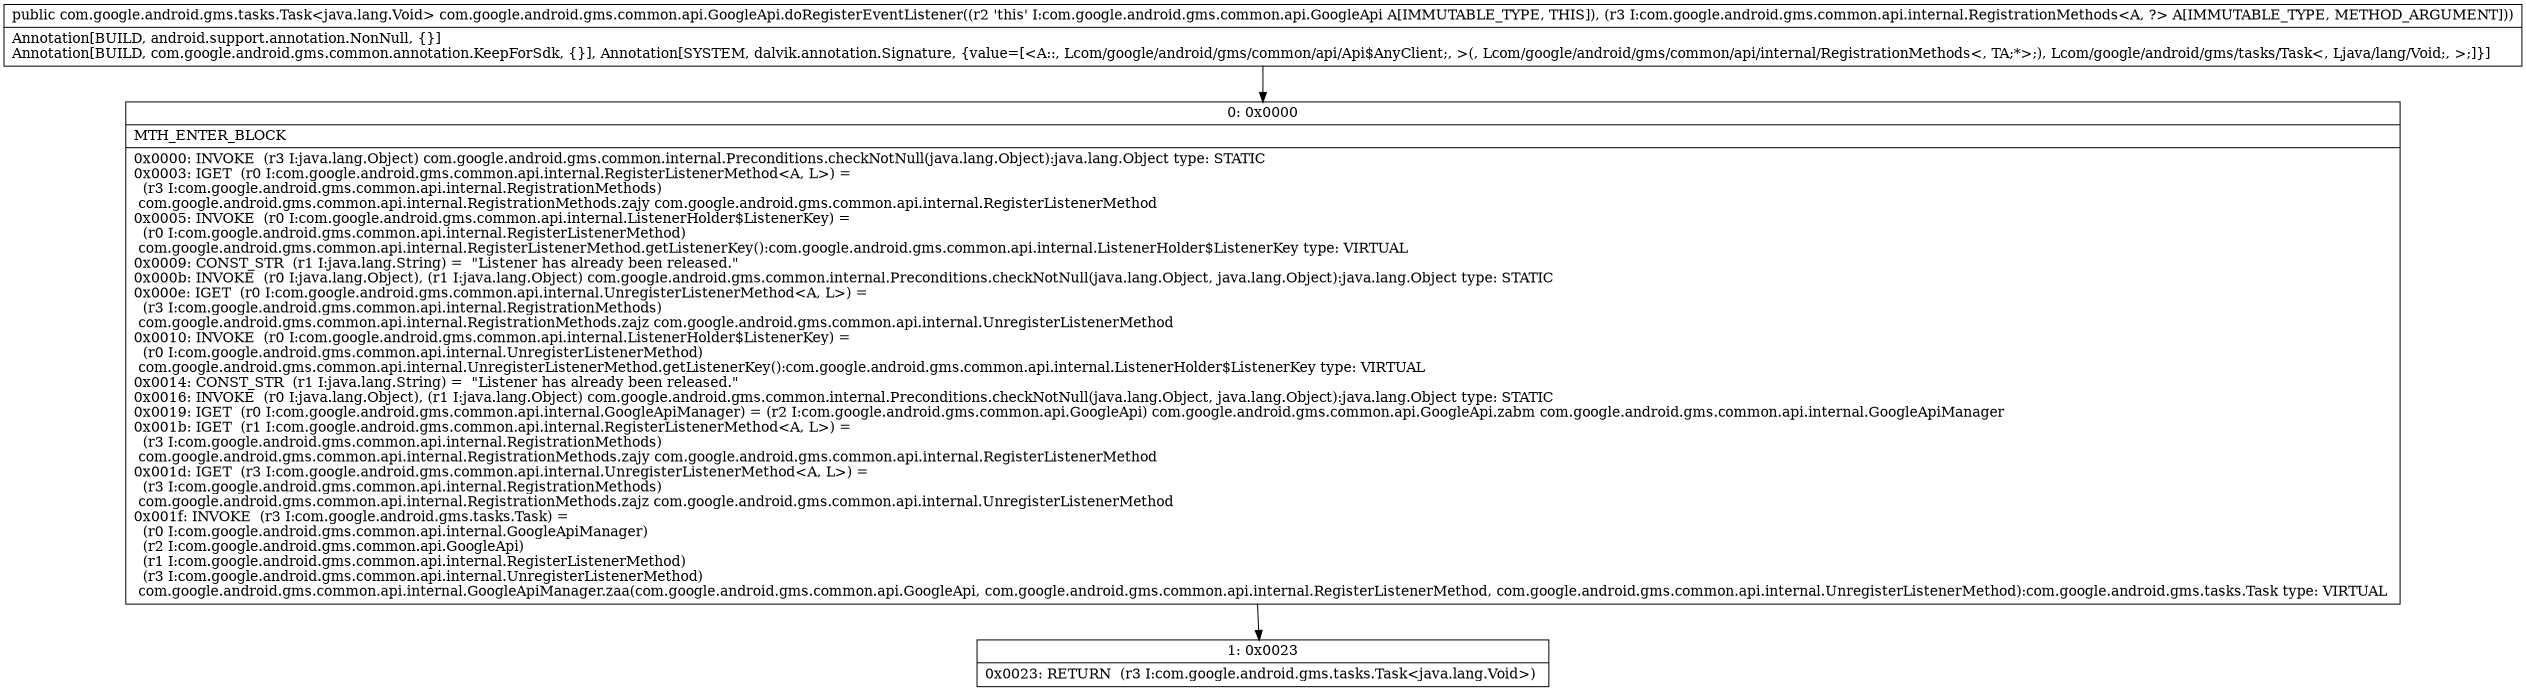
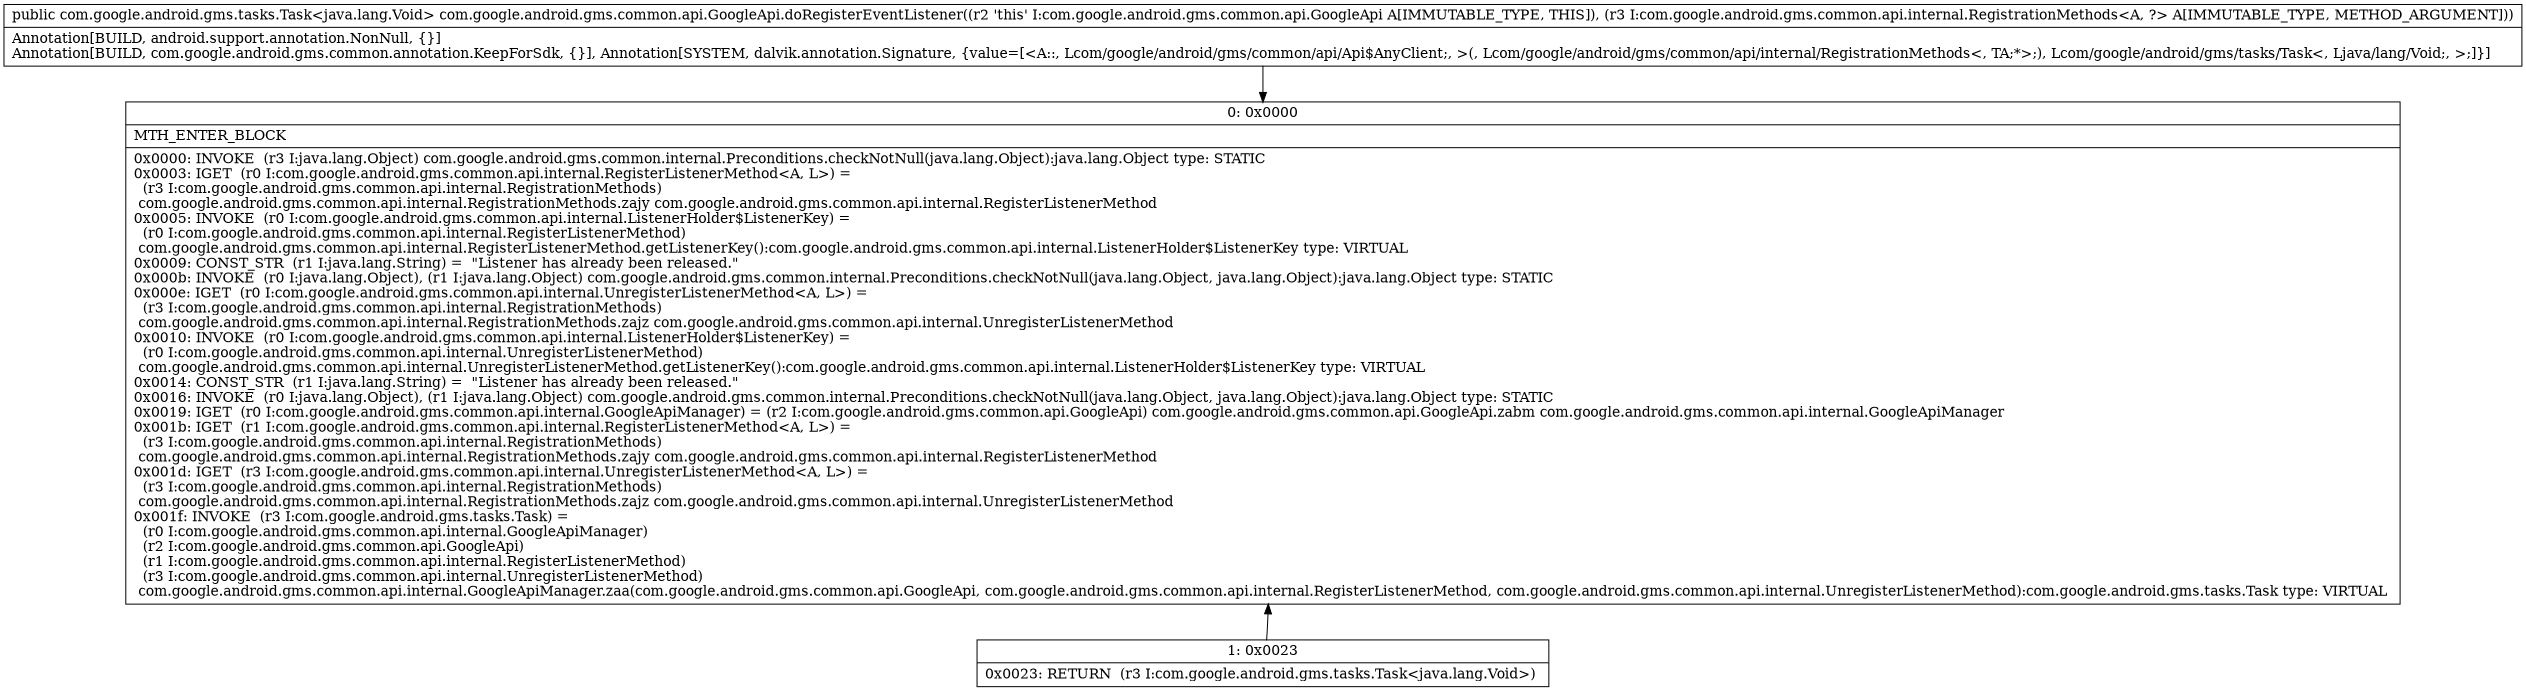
edge "0: 0x0000" -> "1: 0x0023": reversed
